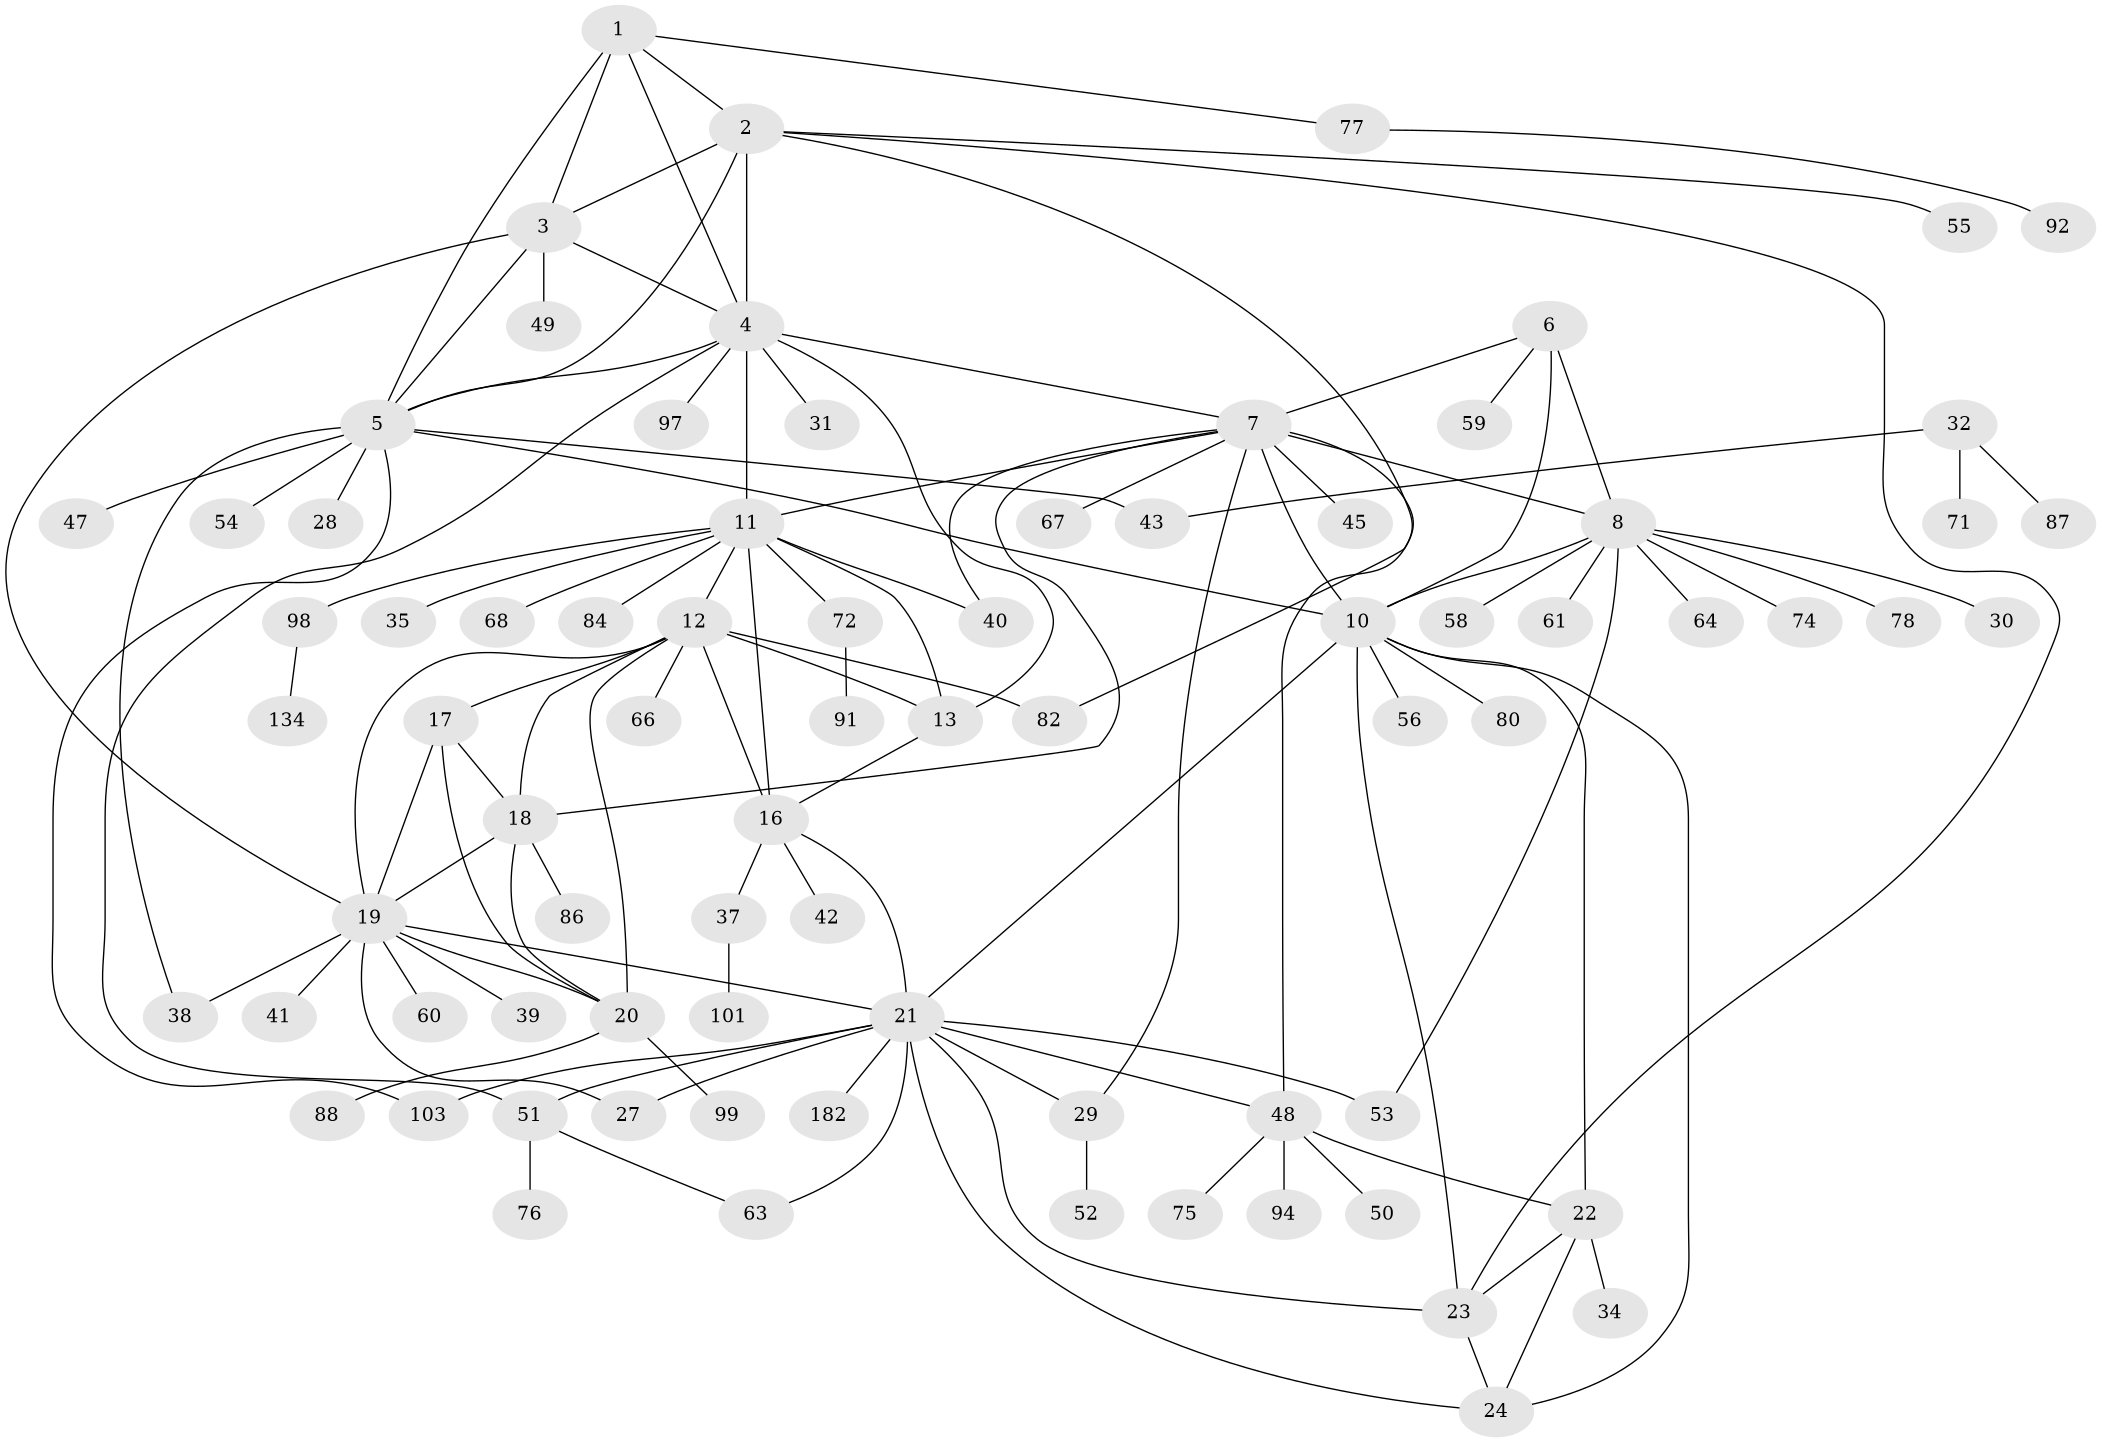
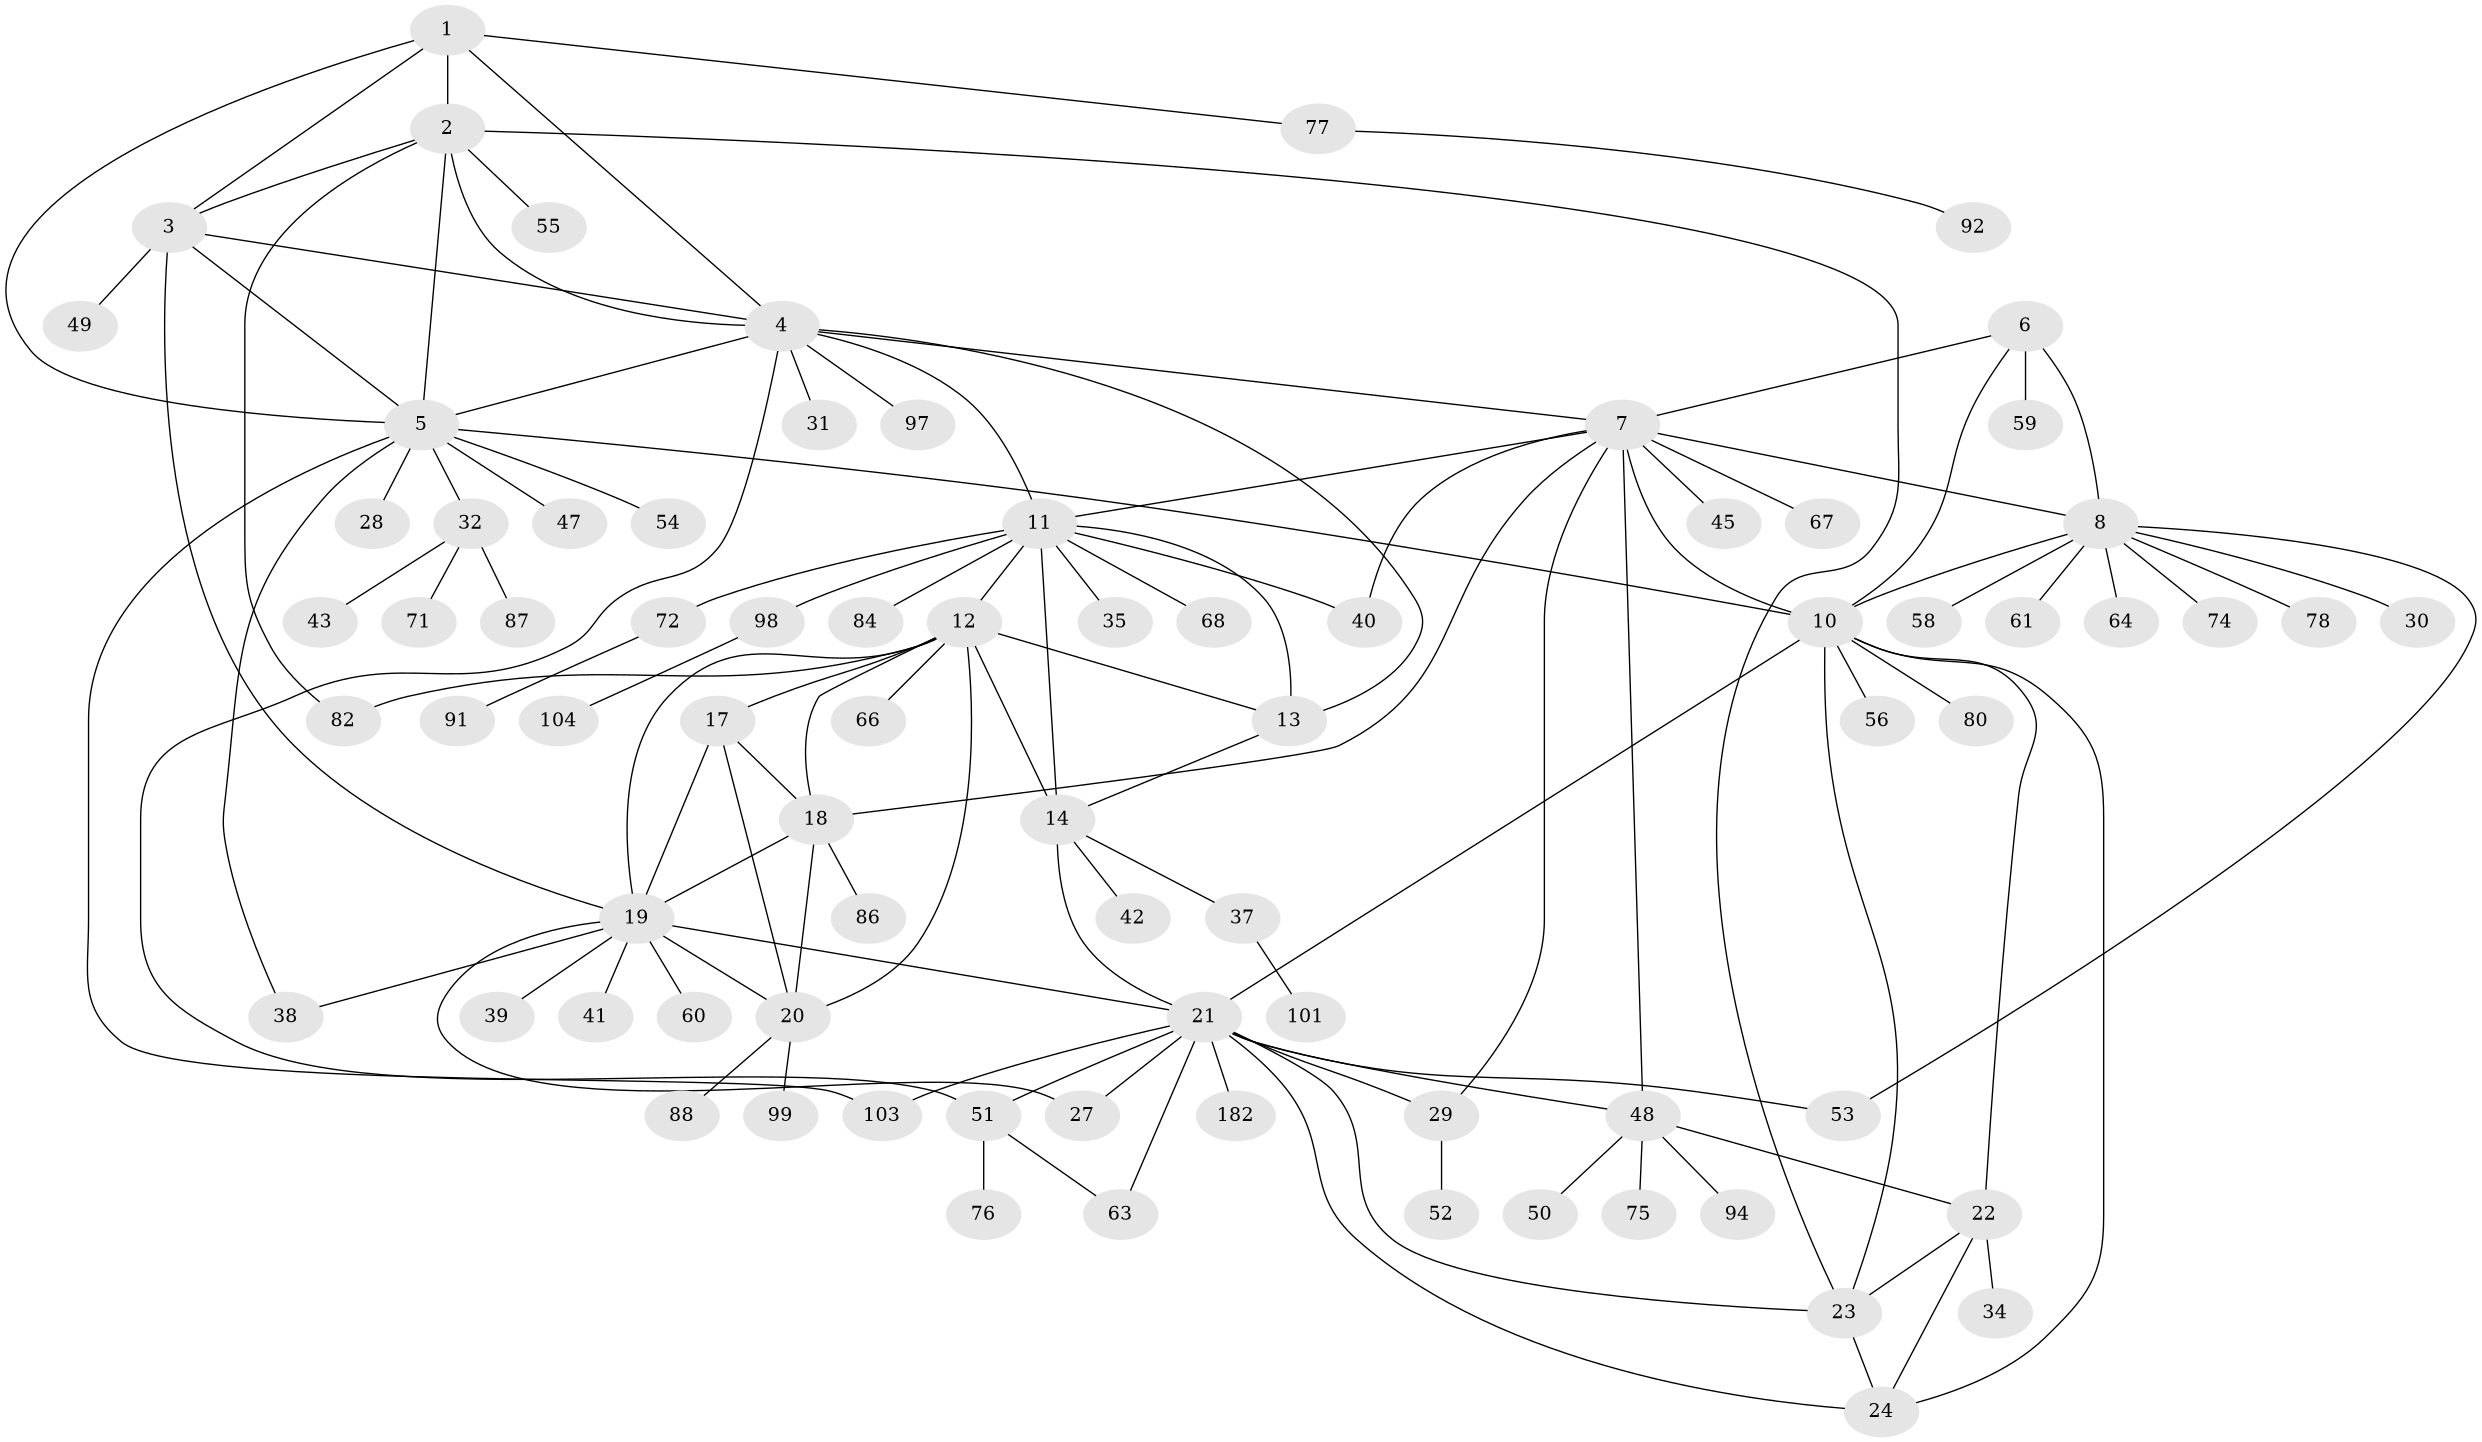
edge "5" -- "43": now "5" -- "32"
node "134": label "134" -> "104"
node "16": label "16" -> "14"
